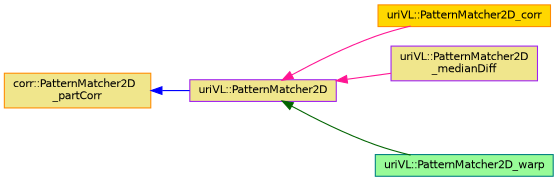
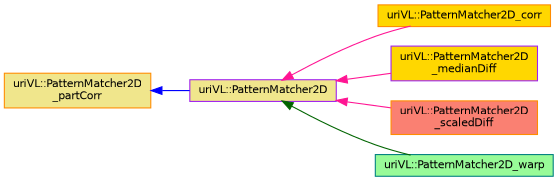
node "uriVL::PatternMatcher2D _medianDiff": fillcolor khaki -> gold
node "corr::PatternMatcher2D _partCorr": label "corr::PatternMatcher2D _partCorr" -> "uriVL::PatternMatcher2D _partCorr"
node "uriVL::PatternMatcher2D _scaledDiff": added
